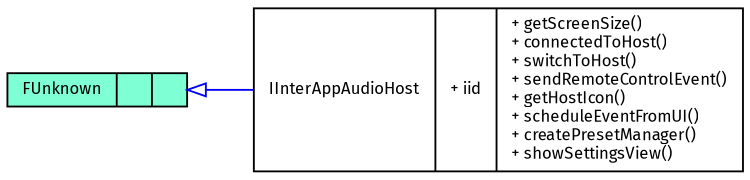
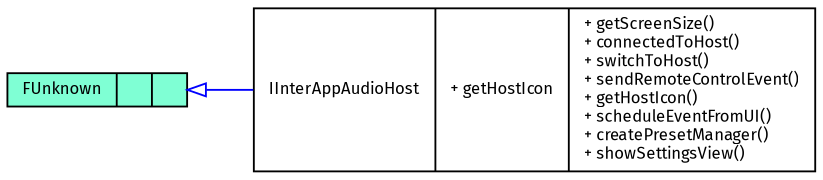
node "IInterAppAudioHost": text "+ iid" -> "+ getHostIcon"
